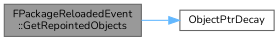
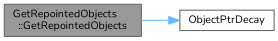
node "FPackageReloadedEvent ::GetRepointedObjects": label "FPackageReloadedEvent ::GetRepointedObjects" -> "GetRepointedObjects ::GetRepointedObjects"
